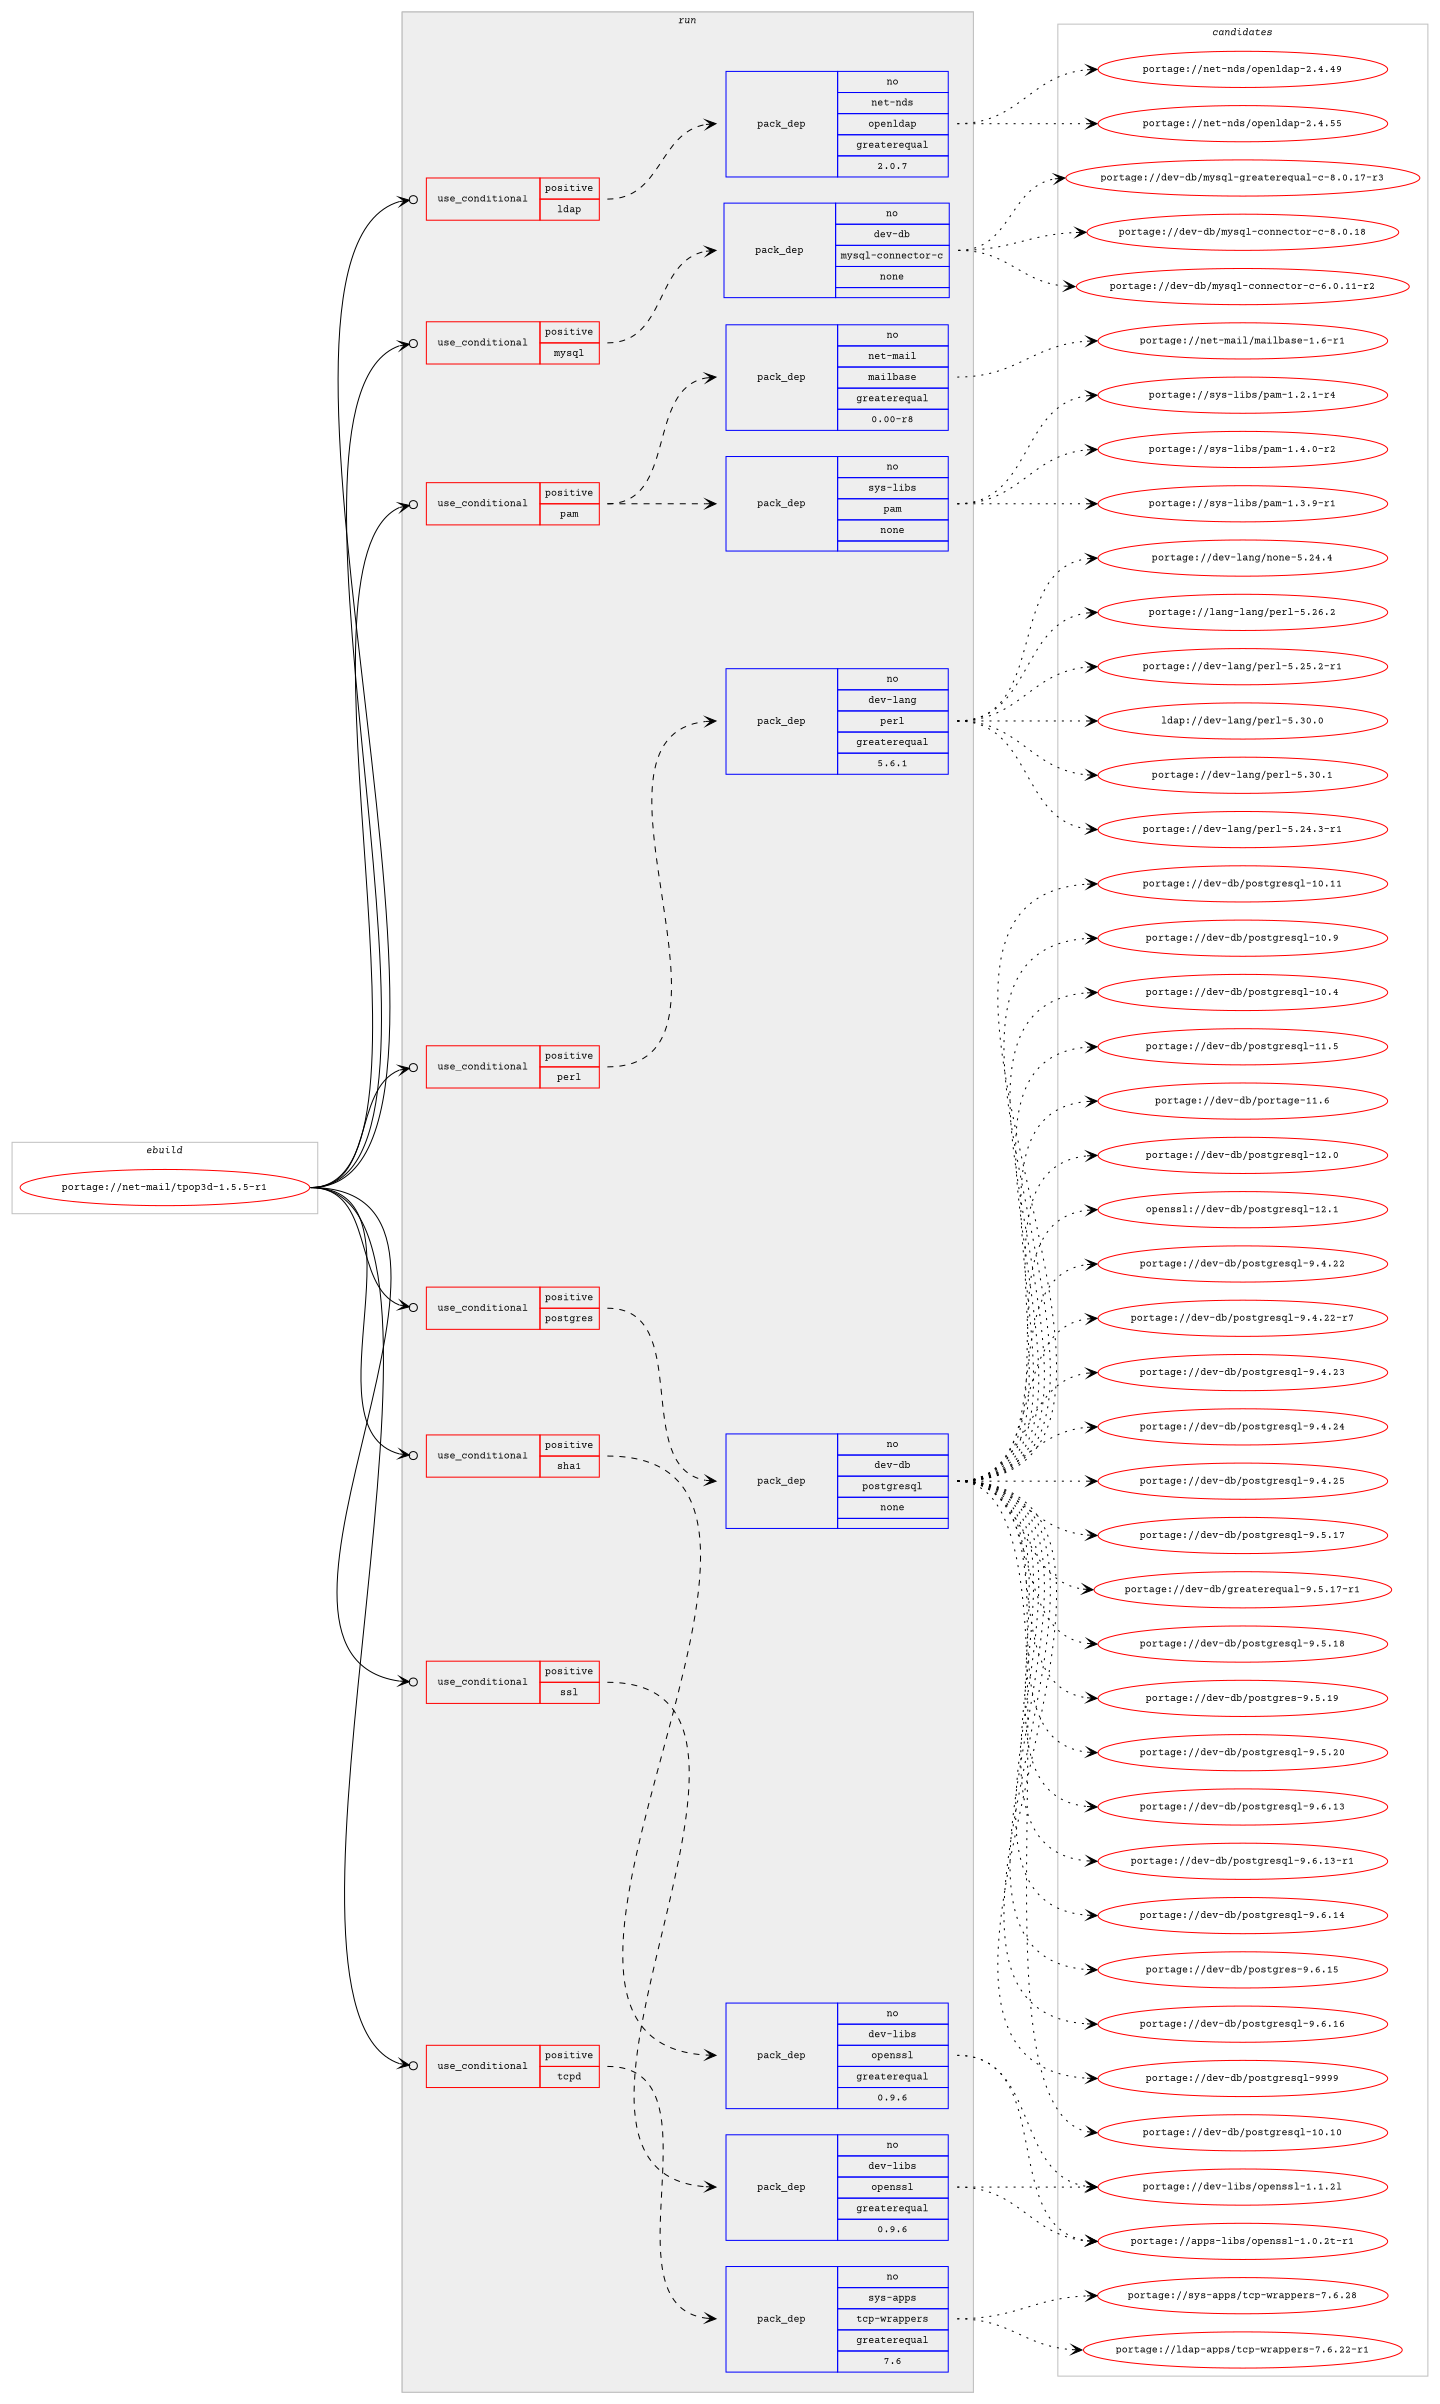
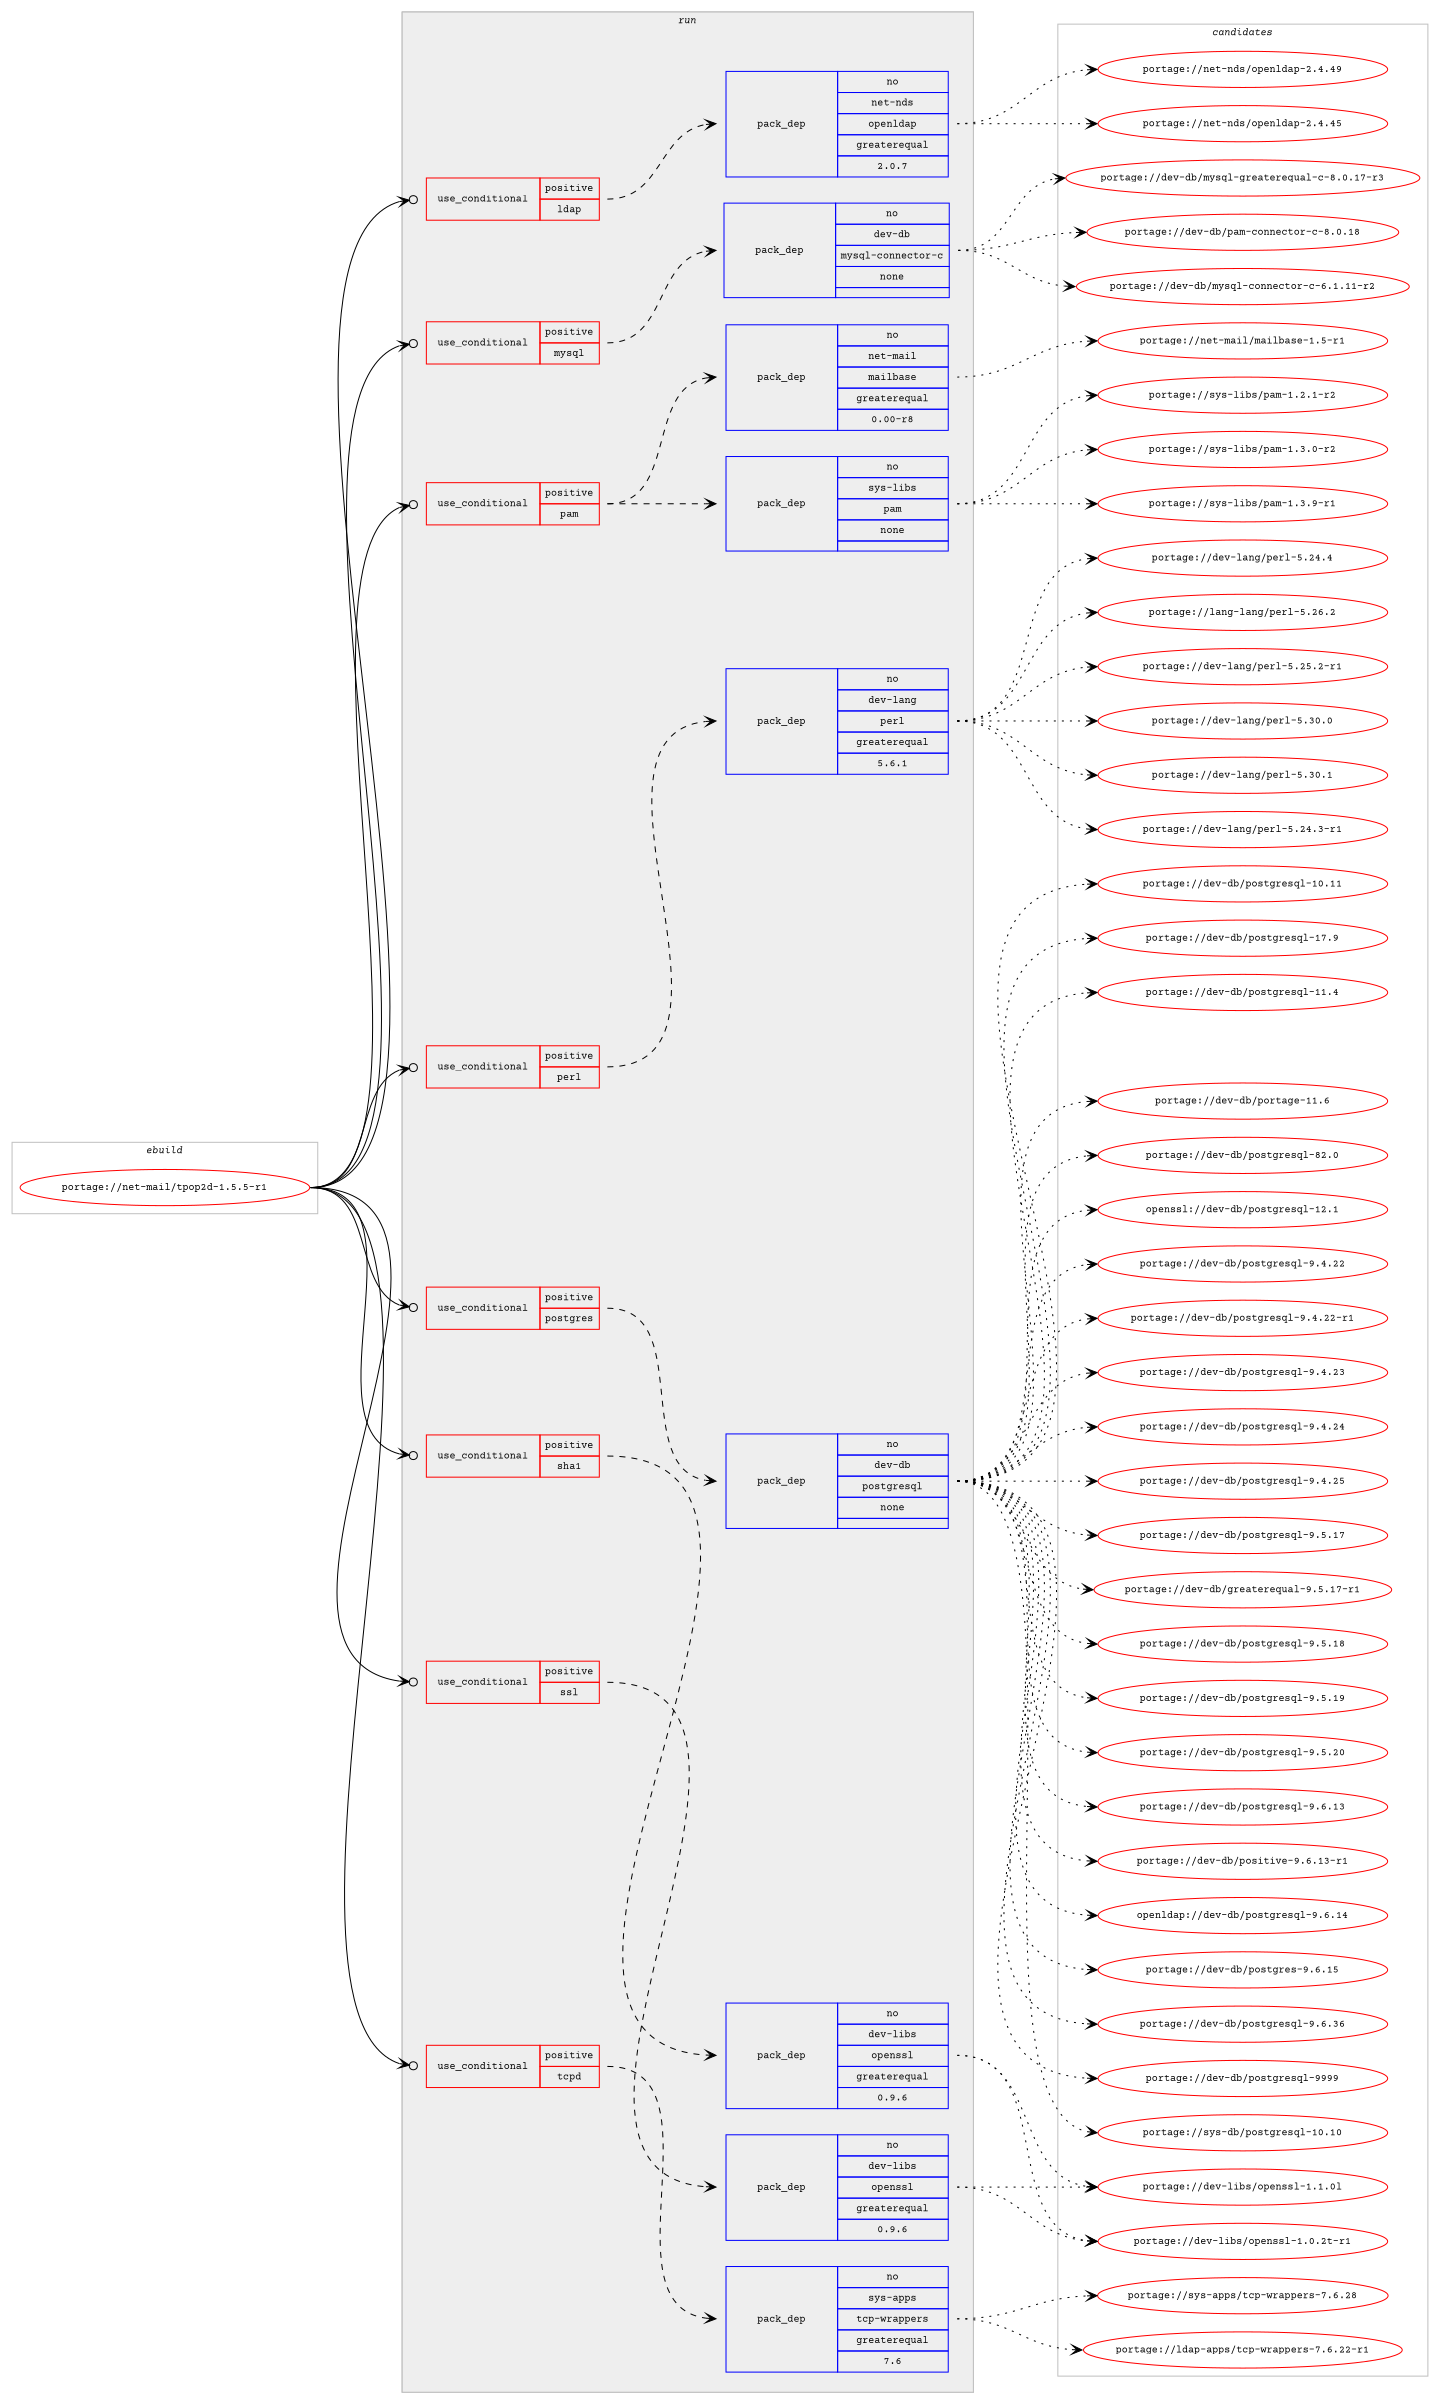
node "portage://net-nds/openldap-2.4.55": label "portage://net-nds/openldap-2.4.55" -> "portage://net-nds/openldap-2.4.45"
node "portage://dev-db/mysql-connector-c-8.0.18": label "portage://dev-db/mysql-connector-c-8.0.18" -> "portage://dev-db/pam-connector-c-8.0.18"
node "portage://dev-db/mysql-connector-c-6.0.11-r2": label "portage://dev-db/mysql-connector-c-6.0.11-r2" -> "portage://dev-db/mysql-connector-c-6.1.11-r2"
node "portage://net-mail/mailbase-1.6-r1": label "portage://net-mail/mailbase-1.6-r1" -> "portage://net-mail/mailbase-1.5-r1"
node "portage://sys-libs/pam-1.2.1-r4": label "portage://sys-libs/pam-1.2.1-r4" -> "portage://sys-libs/pam-1.2.1-r2"
node "portage://sys-libs/pam-1.4.0-r2": label "portage://sys-libs/pam-1.4.0-r2" -> "portage://sys-libs/pam-1.3.0-r2"
node "portage://dev-lang/none-5.24.4": label "portage://dev-lang/none-5.24.4" -> "portage://dev-lang/perl-5.24.4"
node "ldap://dev-lang/perl-5.30.0": label "ldap://dev-lang/perl-5.30.0" -> "portage://dev-lang/perl-5.30.0"
node "portage://dev-db/postgresql-10.9": label "portage://dev-db/postgresql-10.9" -> "portage://dev-db/postgresql-17.9"
node "portage://dev-db/postgresql-10.4": label "portage://dev-db/postgresql-10.4" -> "portage://dev-db/postgresql-11.4"
node "portage://dev-db/postgresql-11.5": removed
node "portage://dev-db/postgresql-12.0": label "portage://dev-db/postgresql-12.0" -> "portage://dev-db/postgresql-82.0"
node "portage://net-mail/tpop3d-1.5.5-r1": label "portage://net-mail/tpop3d-1.5.5-r1" -> "portage://net-mail/tpop2d-1.5.5-r1"
node "portage://dev-db/postgresql-9.4.22-r7": label "portage://dev-db/postgresql-9.4.22-r7" -> "portage://dev-db/postgresql-9.4.22-r1"
node "portage://dev-db/postgres-9.5.19": label "portage://dev-db/postgres-9.5.19" -> "portage://dev-db/postgresql-9.5.19"
node "portage://dev-db/postgresql-9.6.13-r1": label "portage://dev-db/postgresql-9.6.13-r1" -> "portage://dev-db/positive-9.6.13-r1"
node "portage://dev-db/postgresql-9.6.14": label "portage://dev-db/postgresql-9.6.14" -> "openldap://dev-db/postgresql-9.6.14"
node "portage://dev-db/postgresql-9.6.16": label "portage://dev-db/postgresql-9.6.16" -> "portage://dev-db/postgresql-9.6.36"
node "portage://dev-db/postgresql-10.10": label "portage://dev-db/postgresql-10.10" -> "portage://sys-db/postgresql-10.10"
node "portage://dev-libs/openssl-1.1.2l": label "portage://dev-libs/openssl-1.1.2l" -> "portage://dev-libs/openssl-1.1.0l"
node "portage://apps-libs/openssl-1.0.2t-r1": label "portage://apps-libs/openssl-1.0.2t-r1" -> "portage://dev-libs/openssl-1.0.2t-r1"
